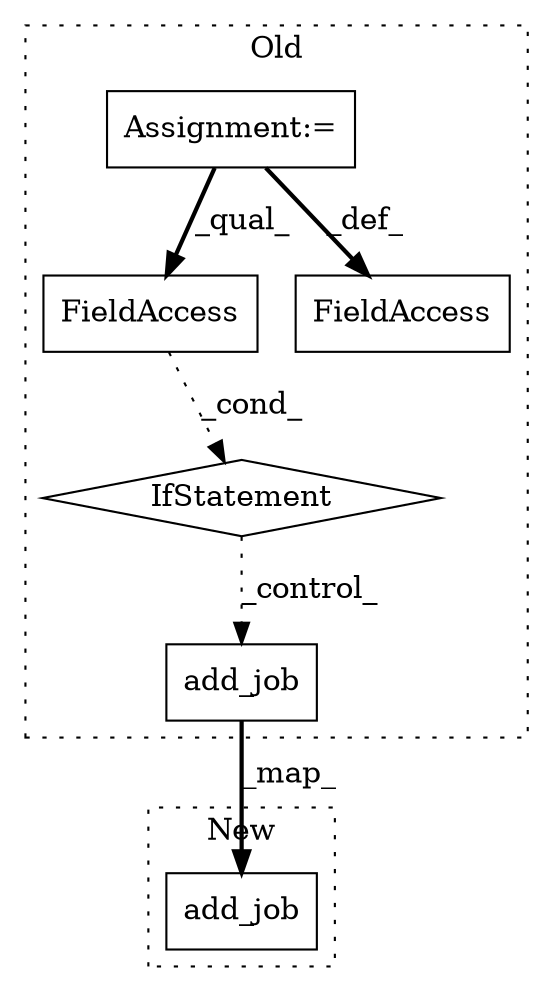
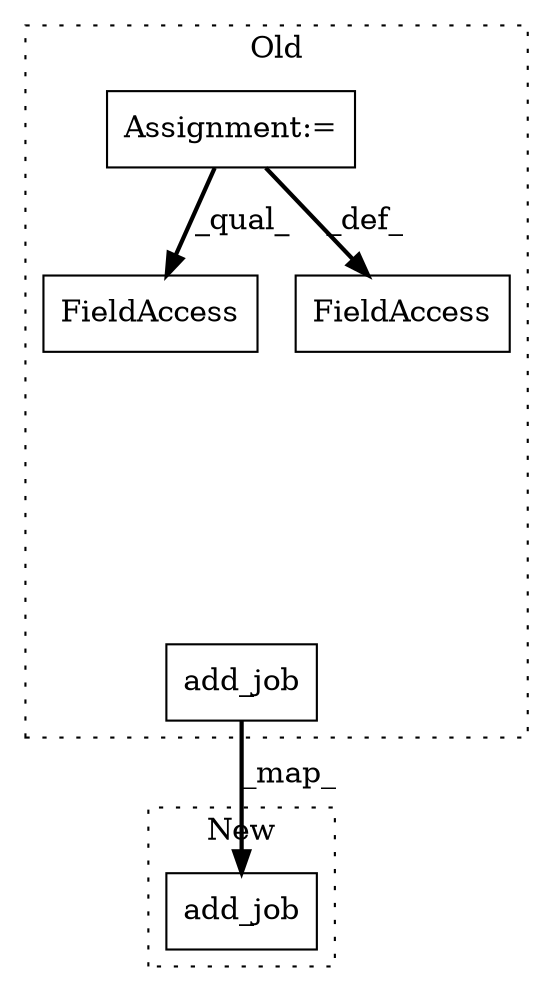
node "IfStatement": removed
